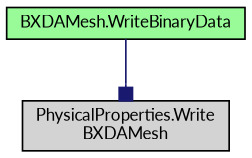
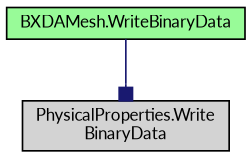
node "PhysicalProperties.Write BXDAMesh": label "PhysicalProperties.Write BXDAMesh" -> "PhysicalProperties.Write BinaryData"
